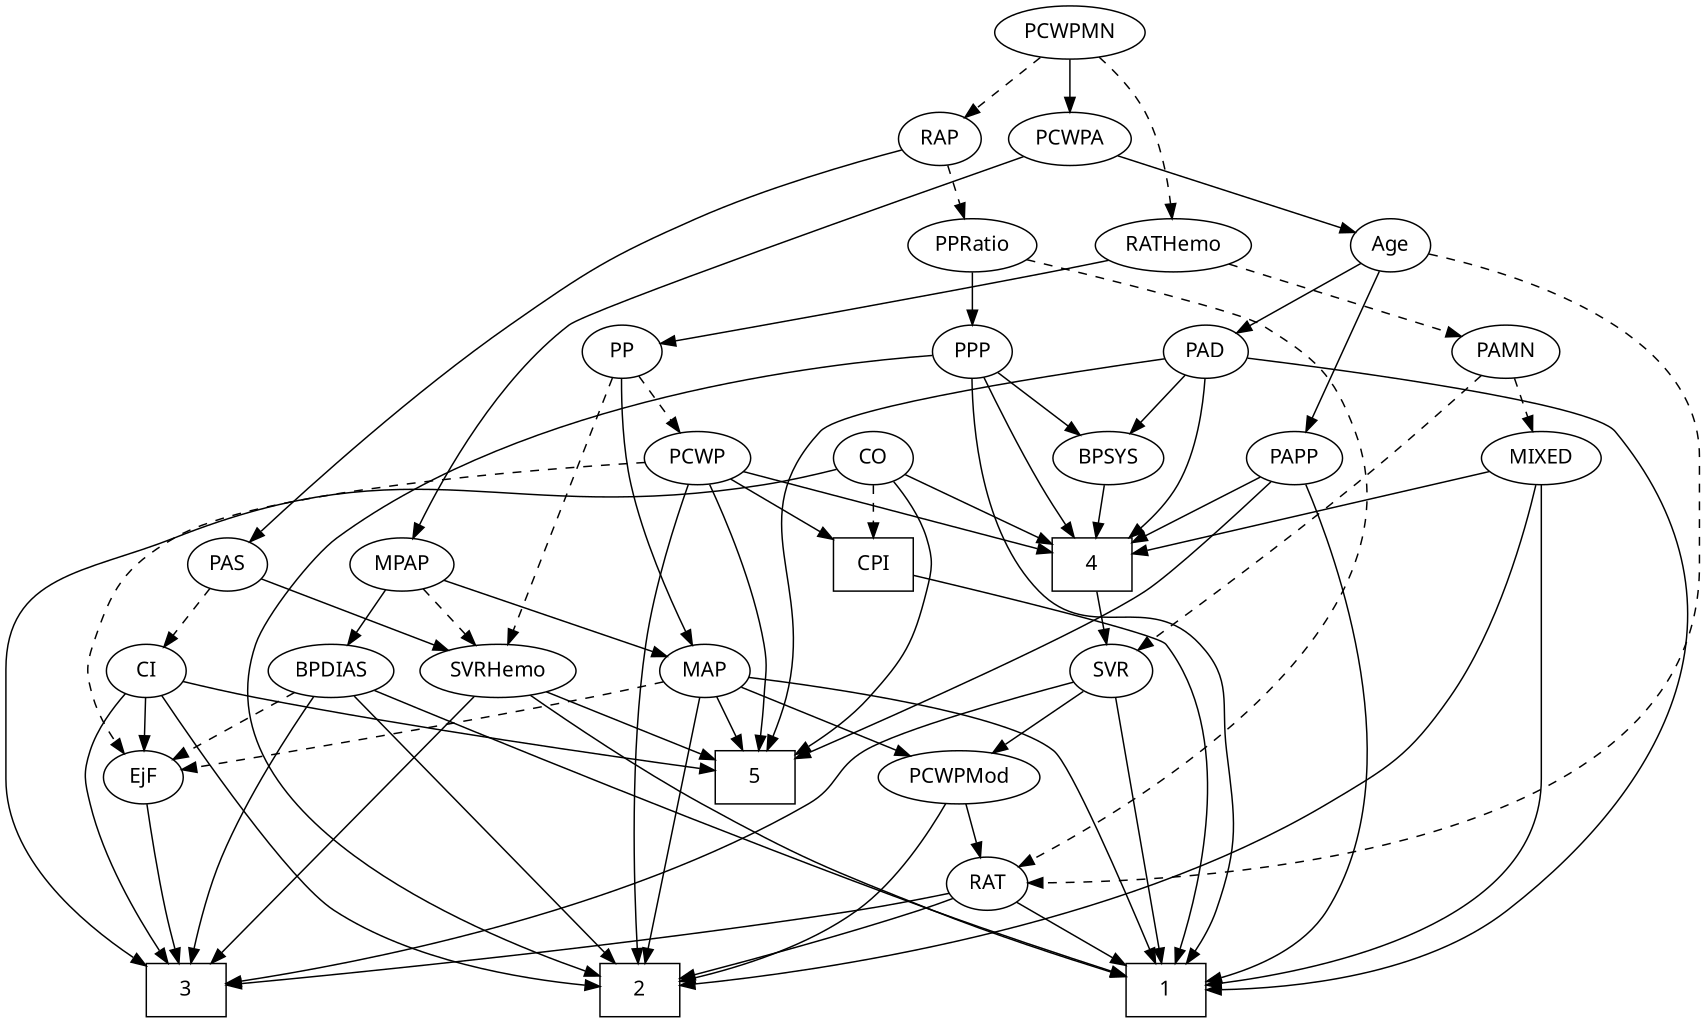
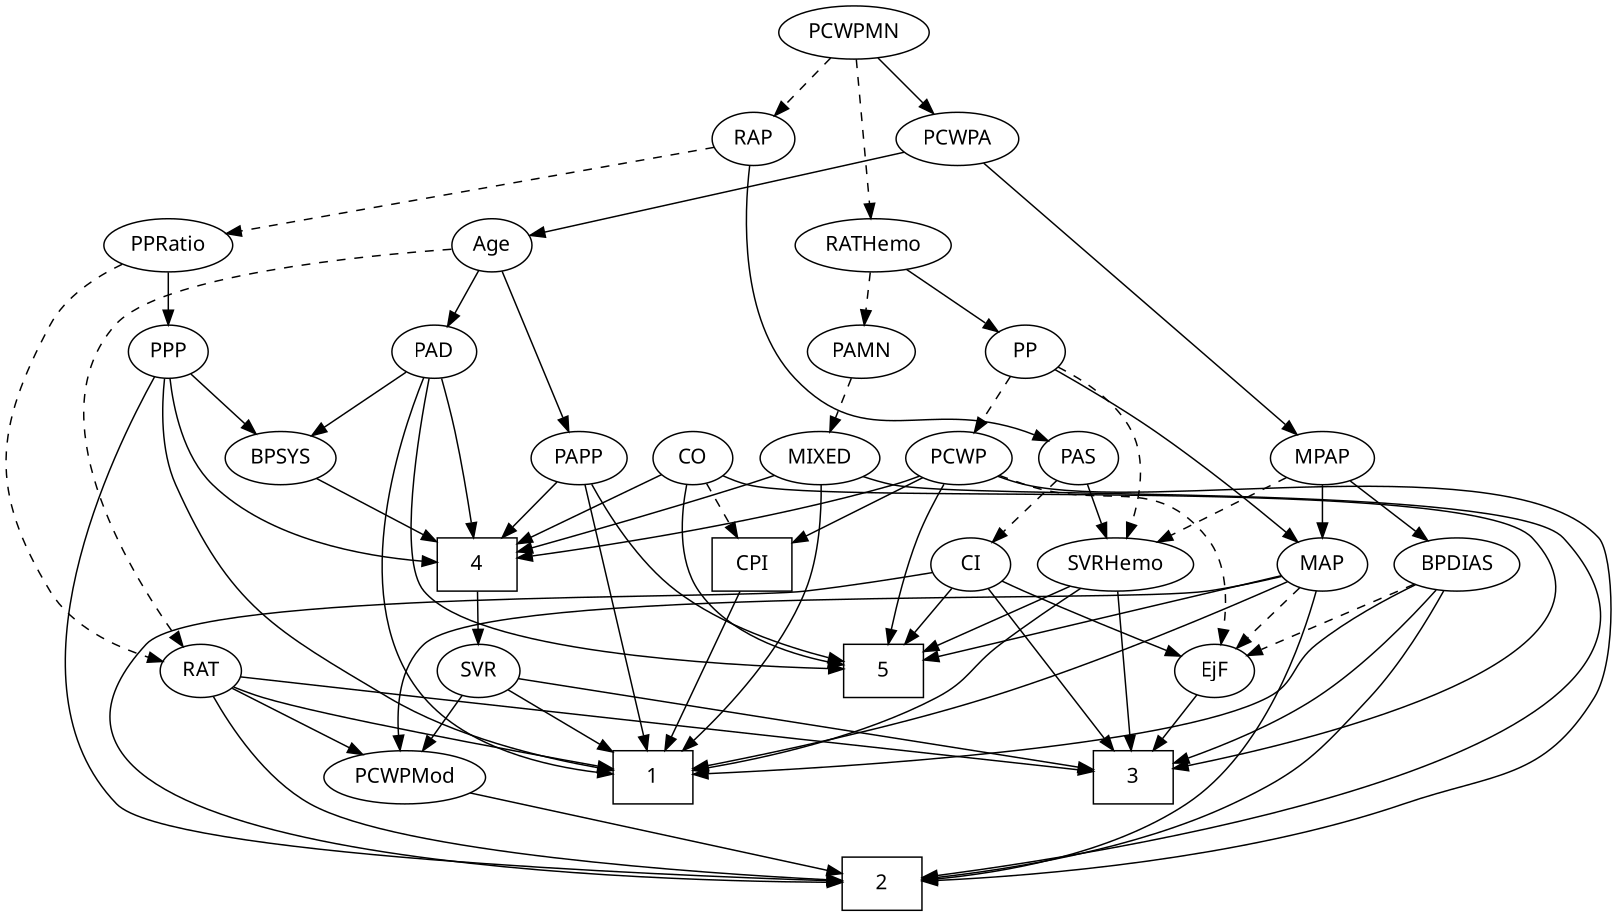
edge "PAMN" -> "SVR": removed
edge "PCWPMod" -> "RAT": reversed
